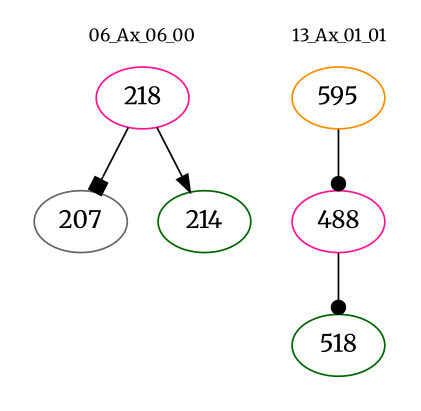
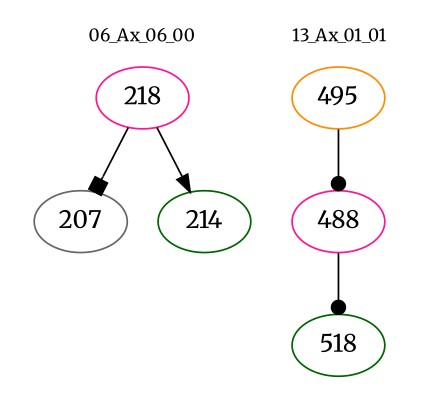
node "595": label "595" -> "495"
